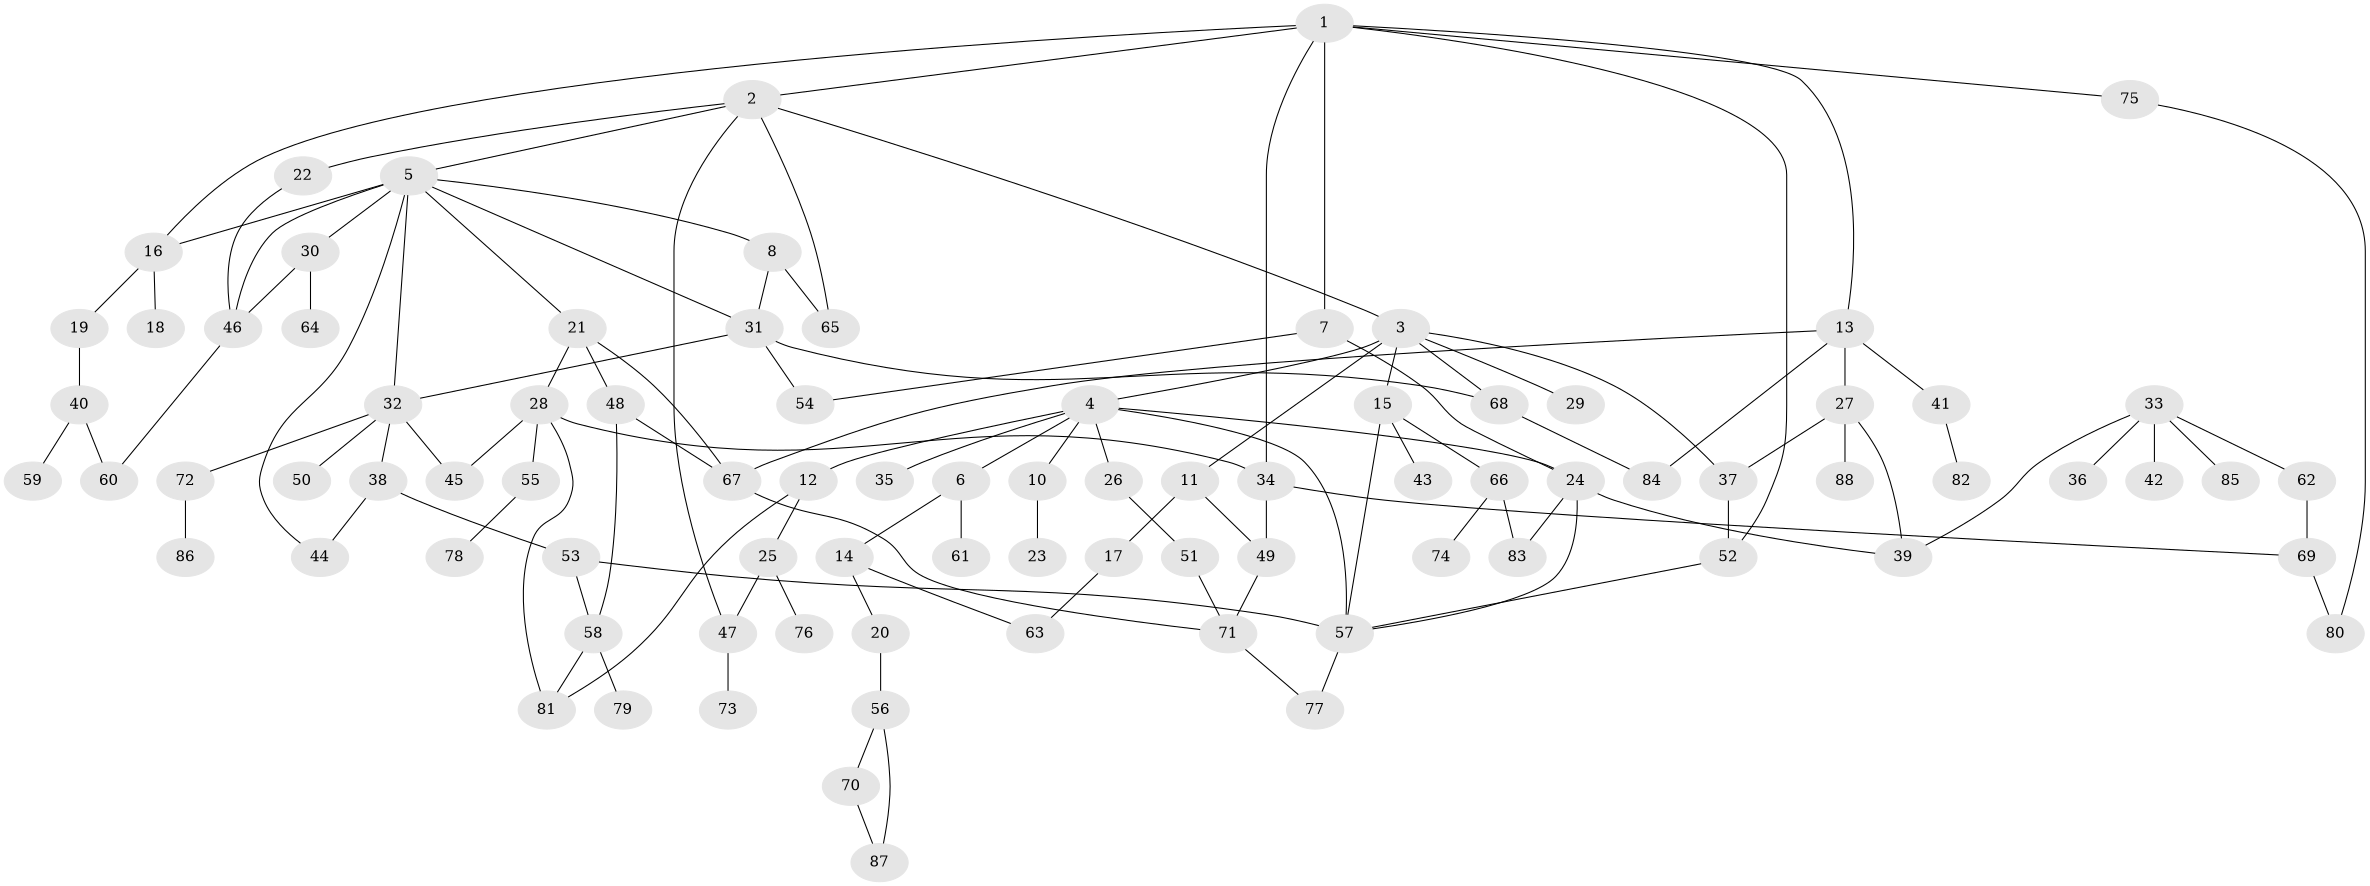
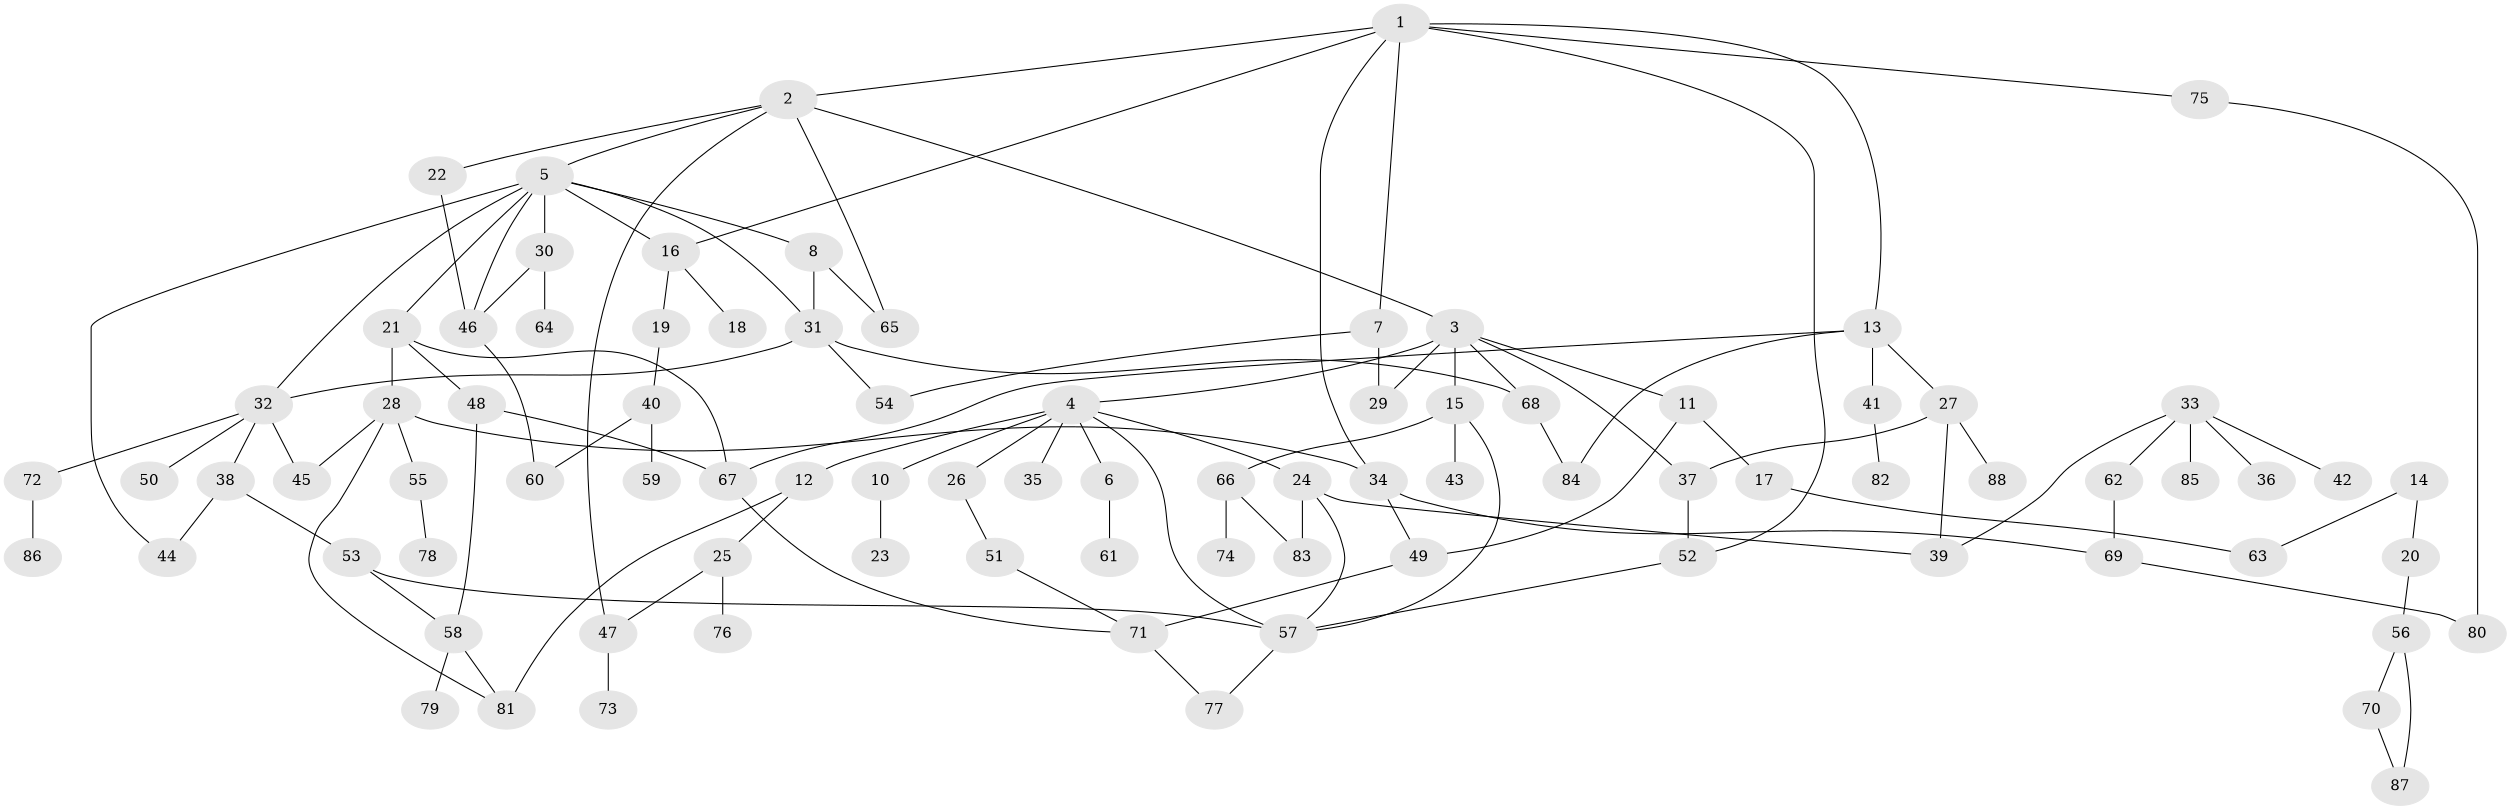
edge "7" -- "24": now "7" -- "29"
edge "6" -- "14": removed
